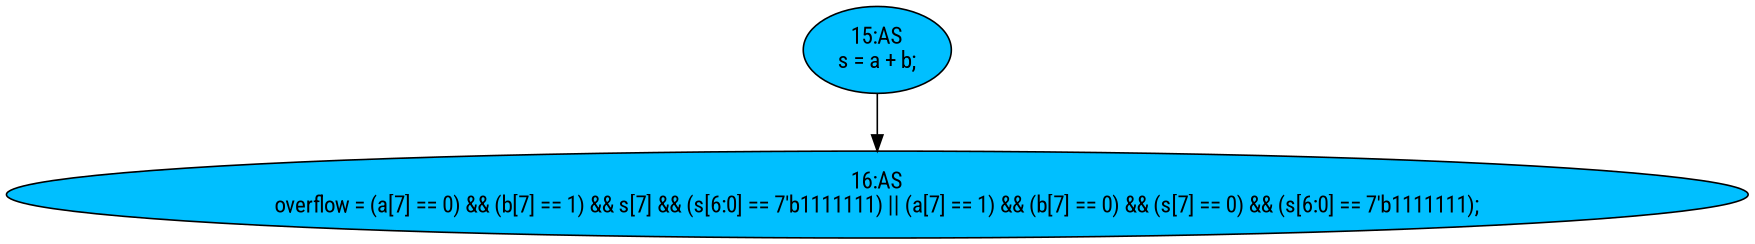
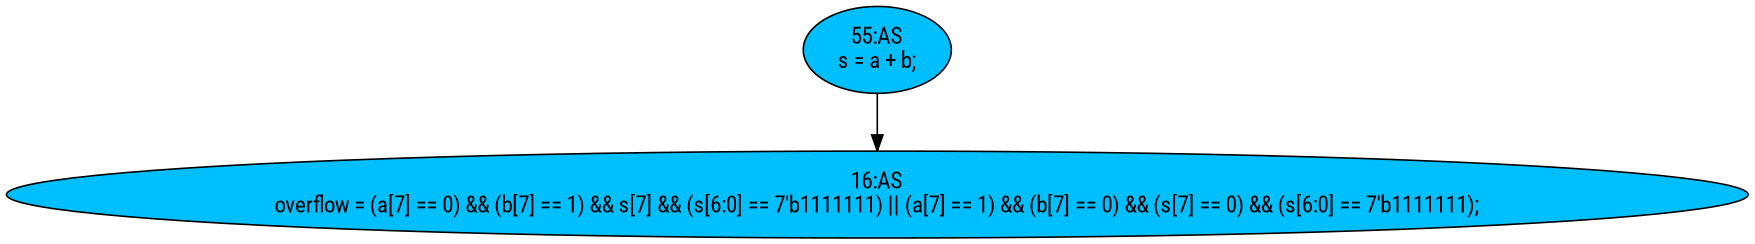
node "15:AS s = a + b;": label "15:AS s = a + b;" -> "55:AS s = a + b;"
